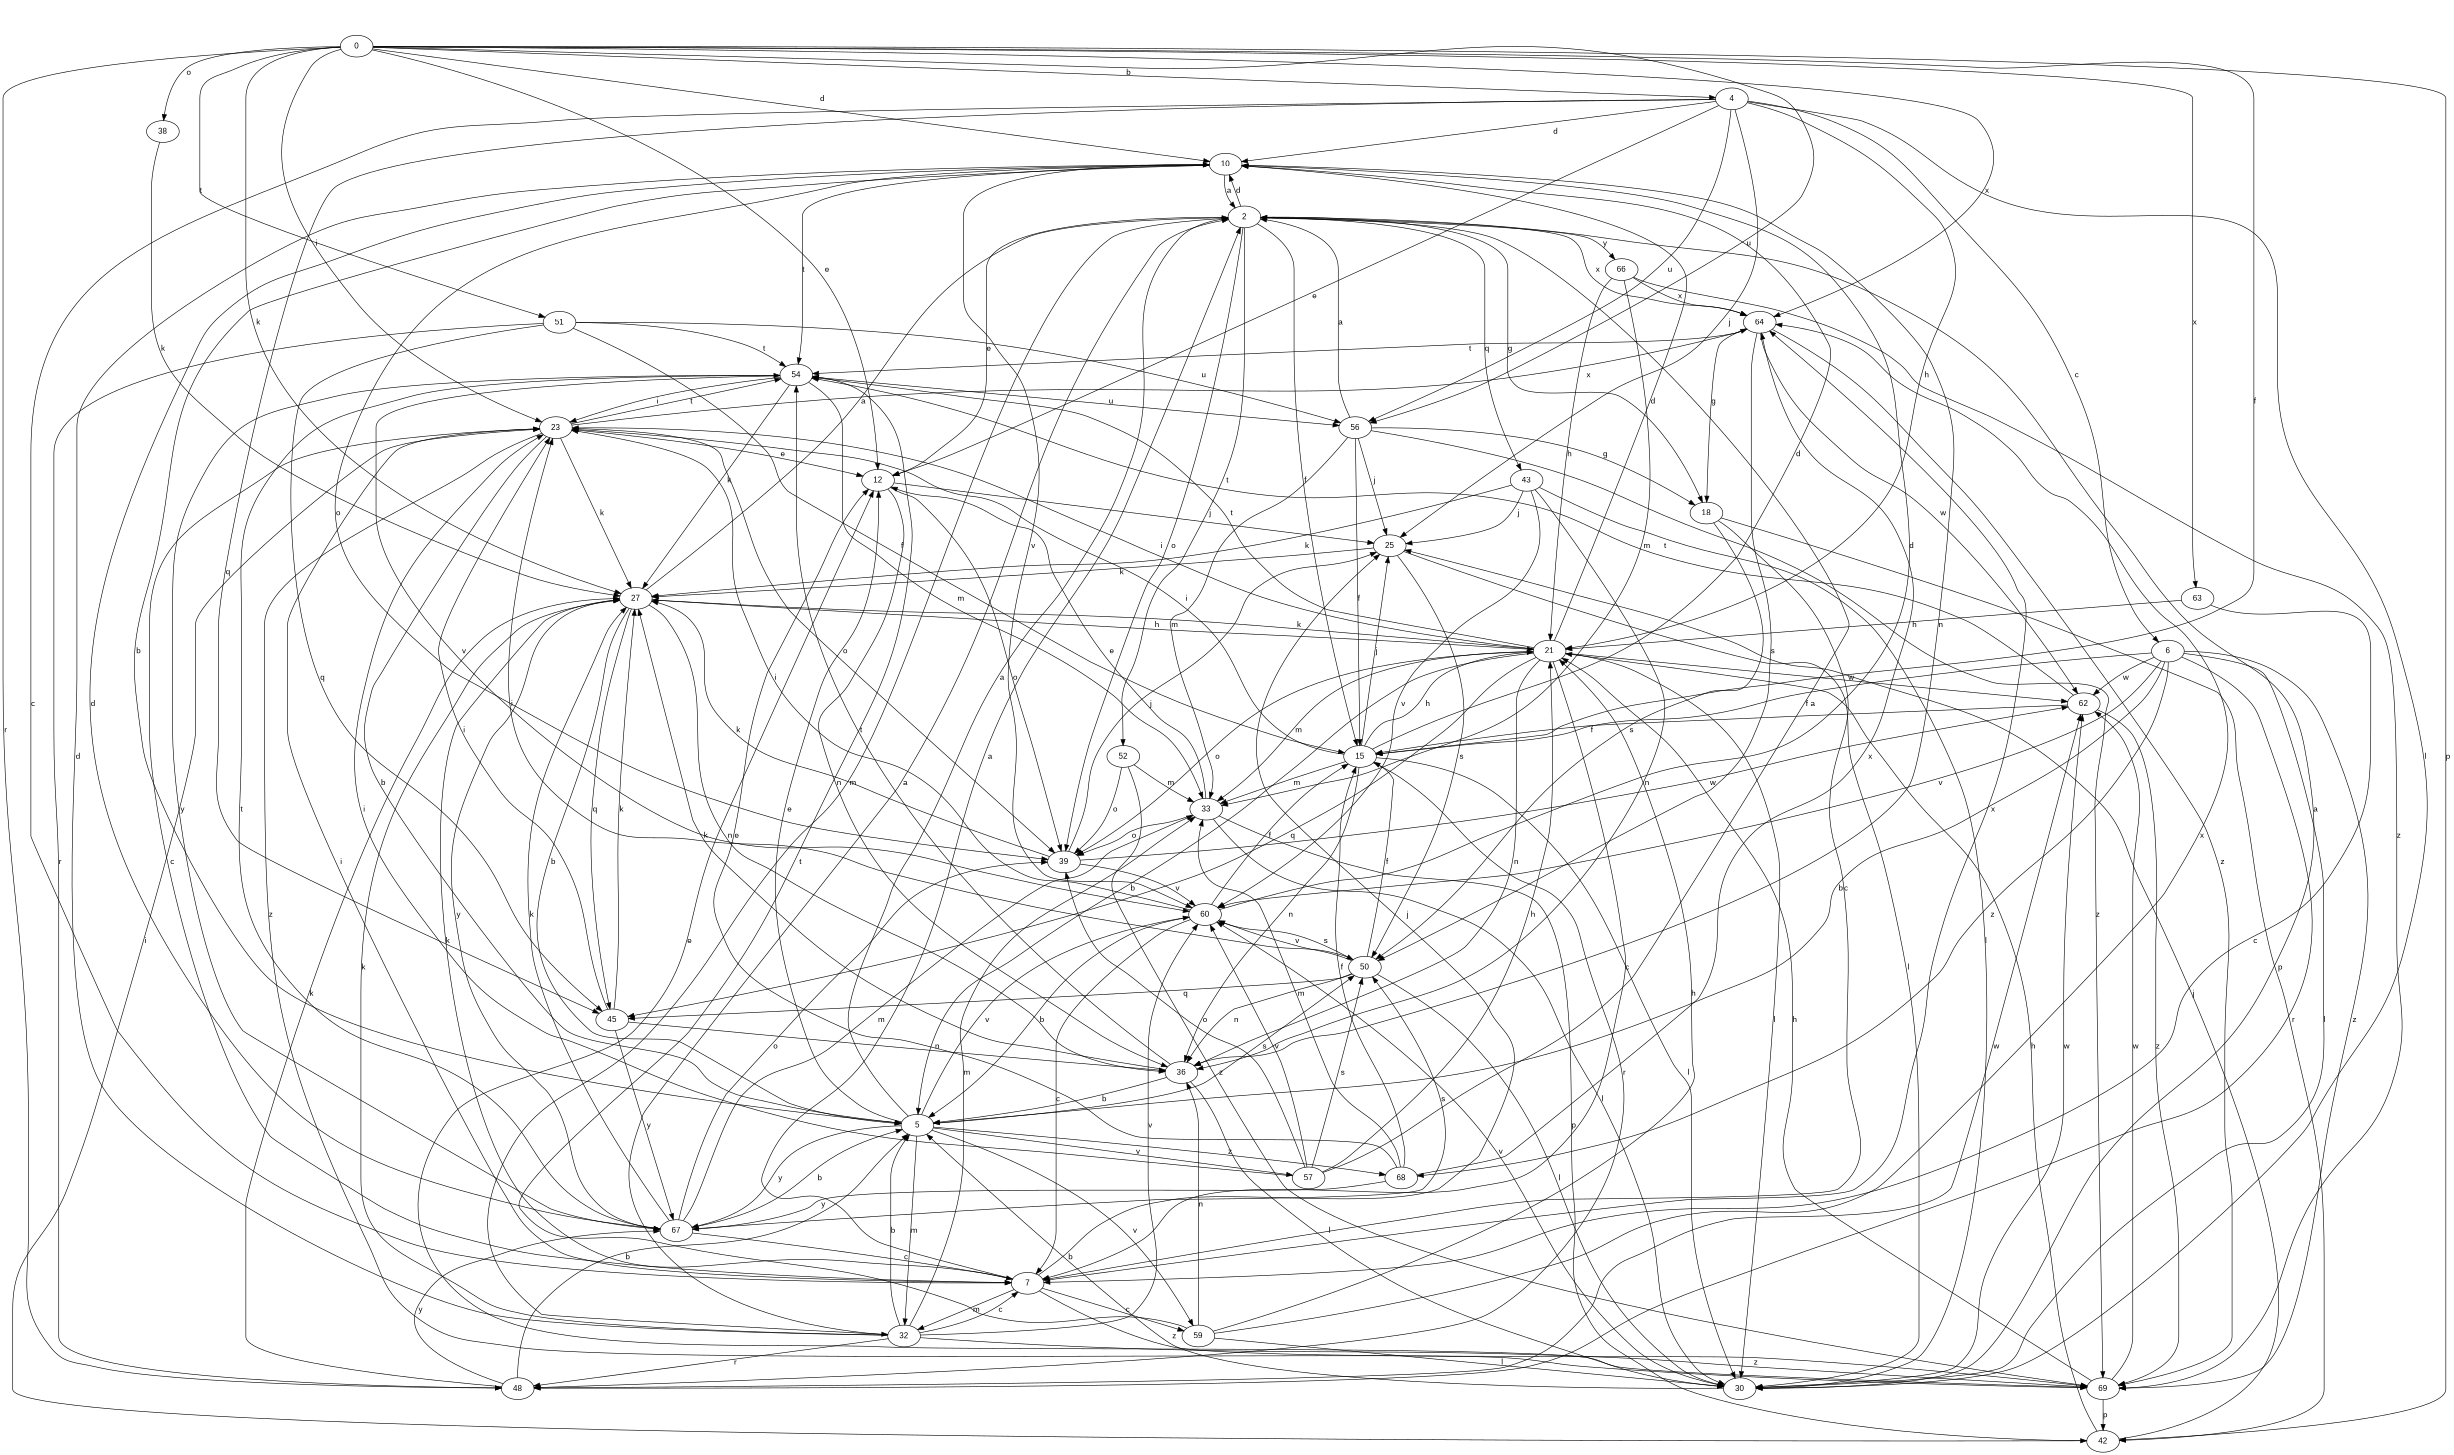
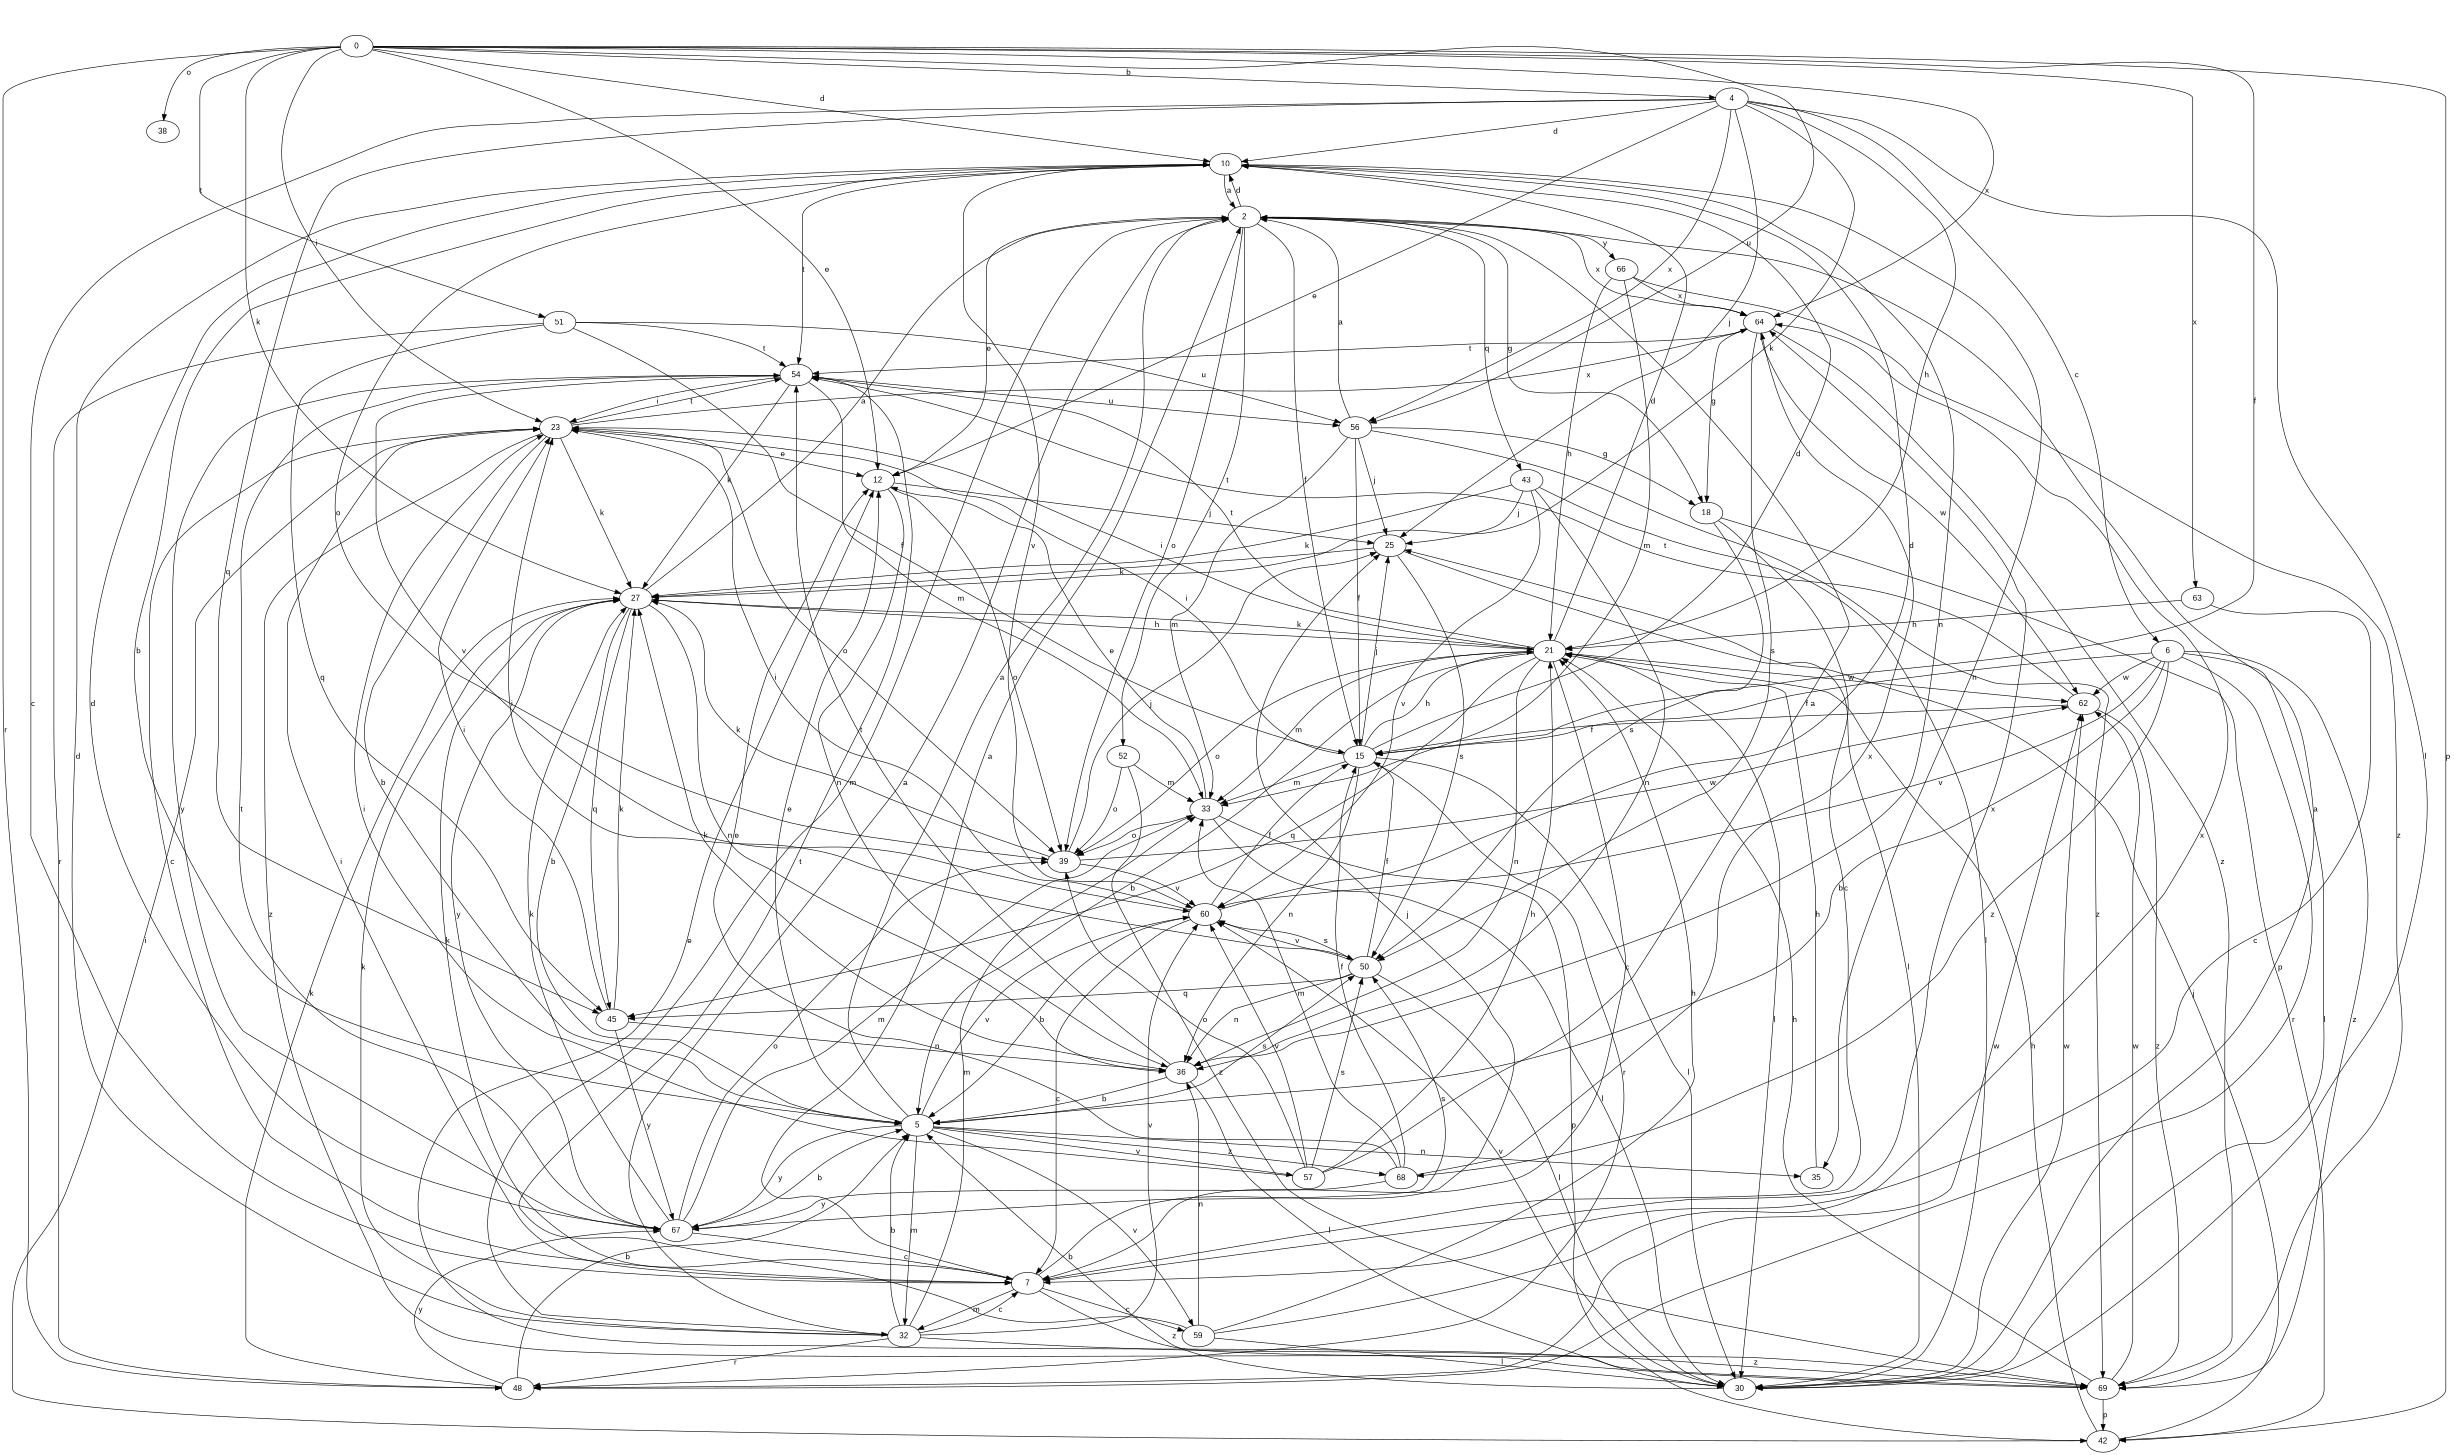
edge "4" -> "56": label "u" -> "x"
edge "38" -> "27": now "4" -> "27"
node "35": added
